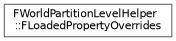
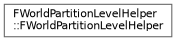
node "FWorldPartitionLevelHelper ::FLoadedPropertyOverrides": label "FWorldPartitionLevelHelper ::FLoadedPropertyOverrides" -> "FWorldPartitionLevelHelper ::FWorldPartitionLevelHelper"
